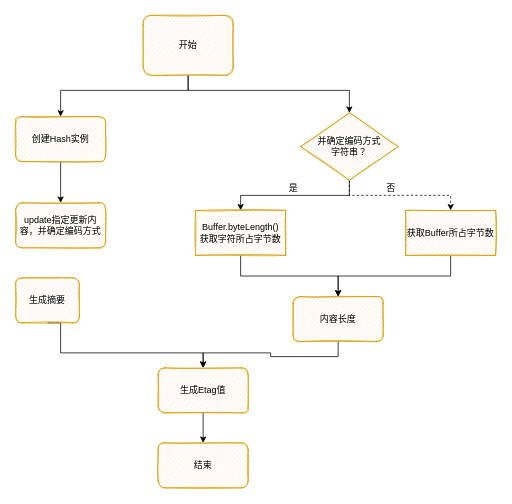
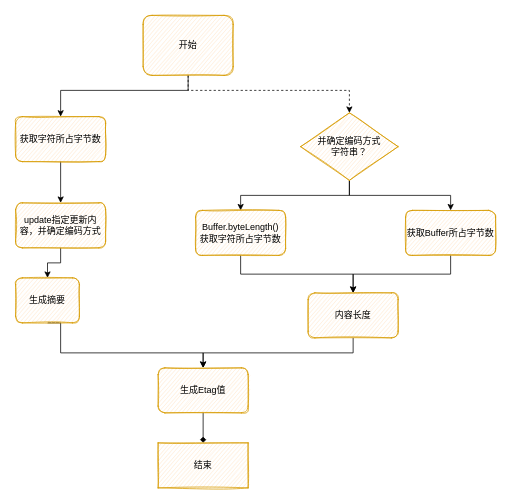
edge "开始" -> "并确定编码方式 字符串？": style solid -> dashed
node "创建Hash实例": label "创建Hash实例" -> "获取字符所占字节数"
node "是": removed
node "否": removed
edge "并确定编码方式 字符串？" -> "获取Buffer所占字节数": style dashed -> solid
node "Buffer.byteLength() 获取字符所占字节数": shape rectangle -> rounded rectangle
node "获取Buffer所占字节数": shape rectangle -> rounded rectangle
edge "update指定更新内容，并确定编码方式" -> "生成摘要": added
node "内容长度": moved (338, 319) -> (353, 315)
edge "生成Etag值" -> "结束": arrowhead classic -> diamond
node "结束": shape rounded rectangle -> rectangle
